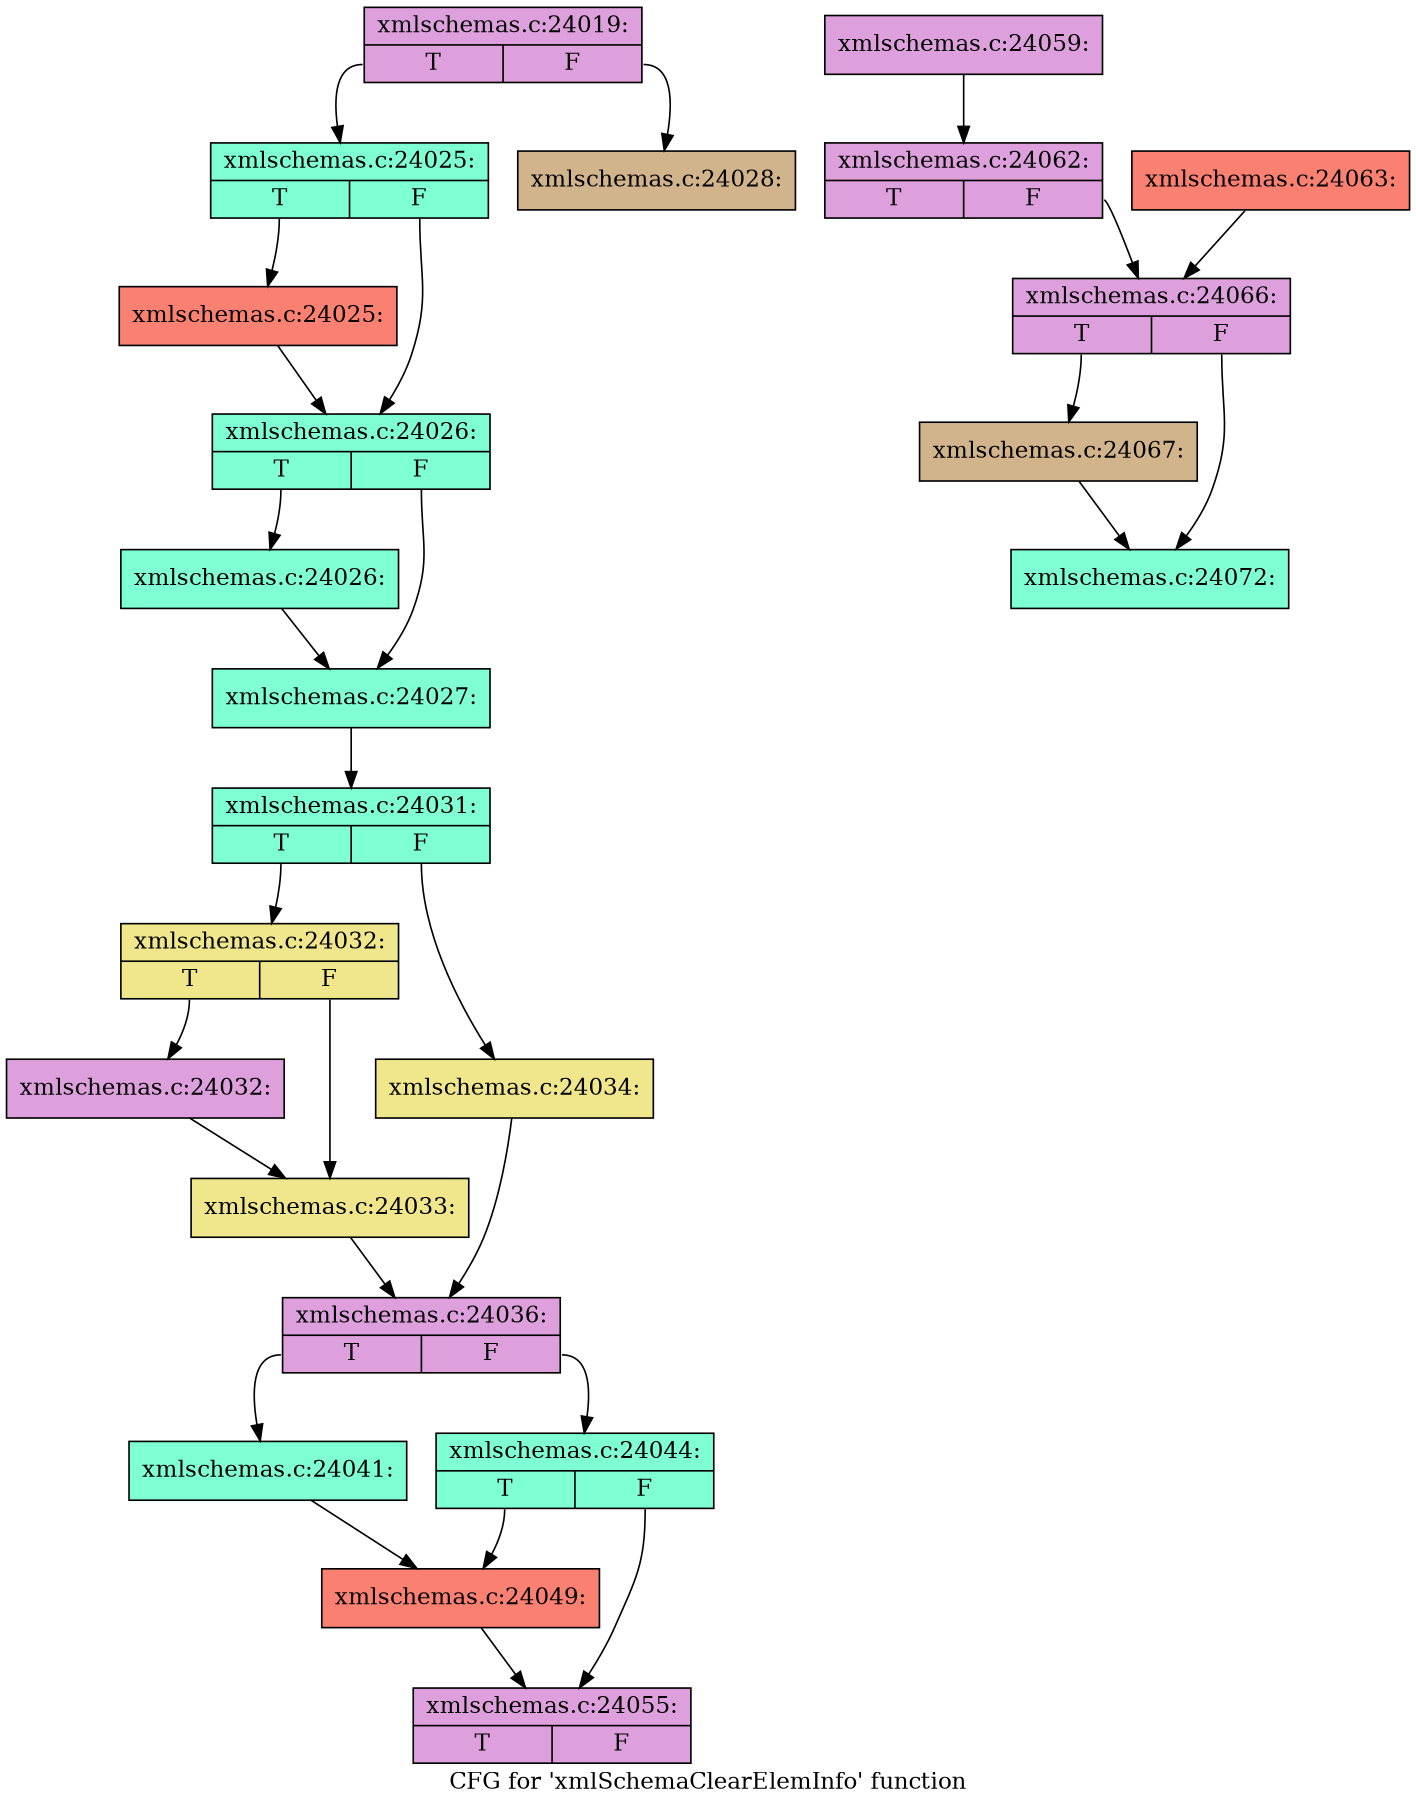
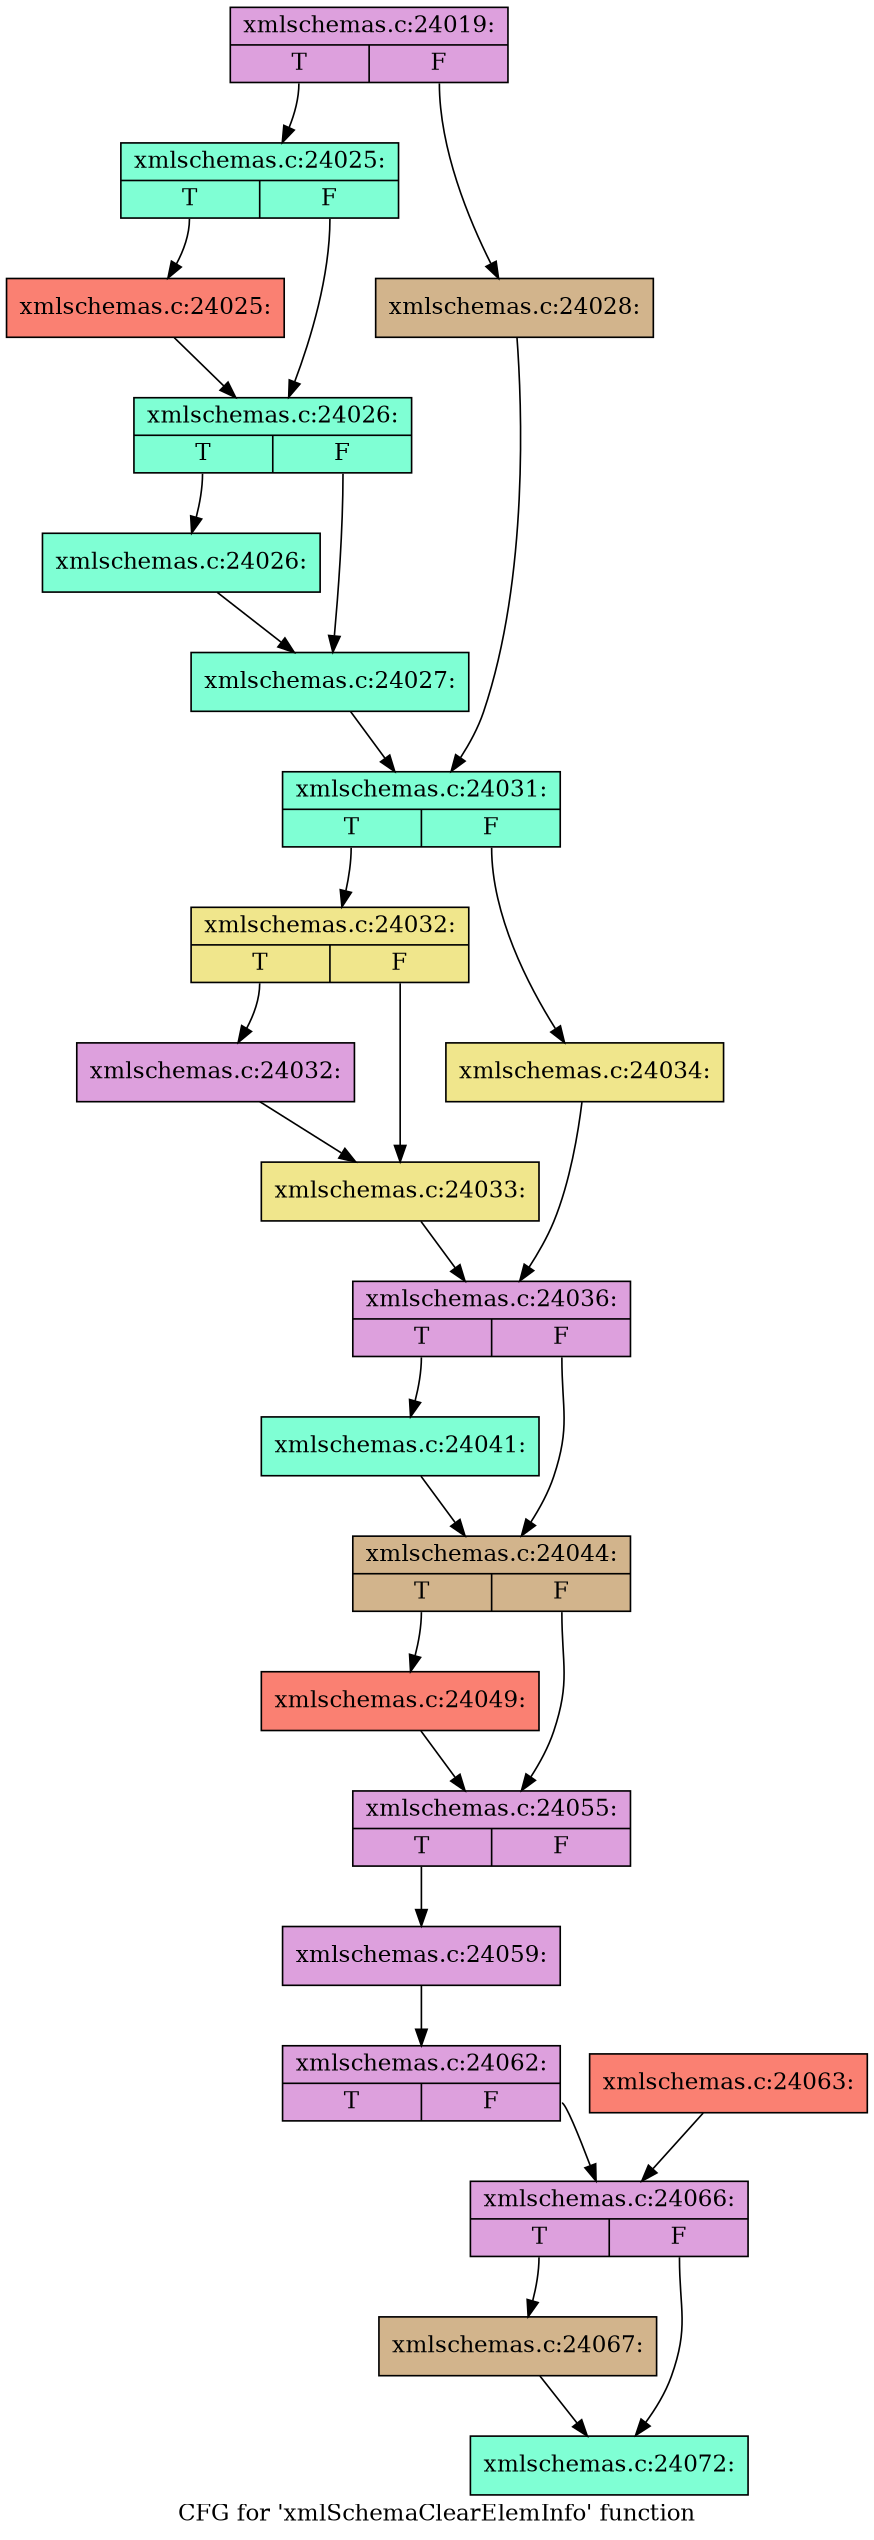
edge "xmlschemas.c:24028:" -> "xmlschemas.c:24031:": added
node "xmlschemas.c:24044:": fillcolor aquamarine -> tan
edge "xmlschemas.c:24041:" -> "xmlschemas.c:24049:": now "xmlschemas.c:24041:" -> "xmlschemas.c:24044:"
edge "xmlschemas.c:24055:" -> "xmlschemas.c:24059:": added
